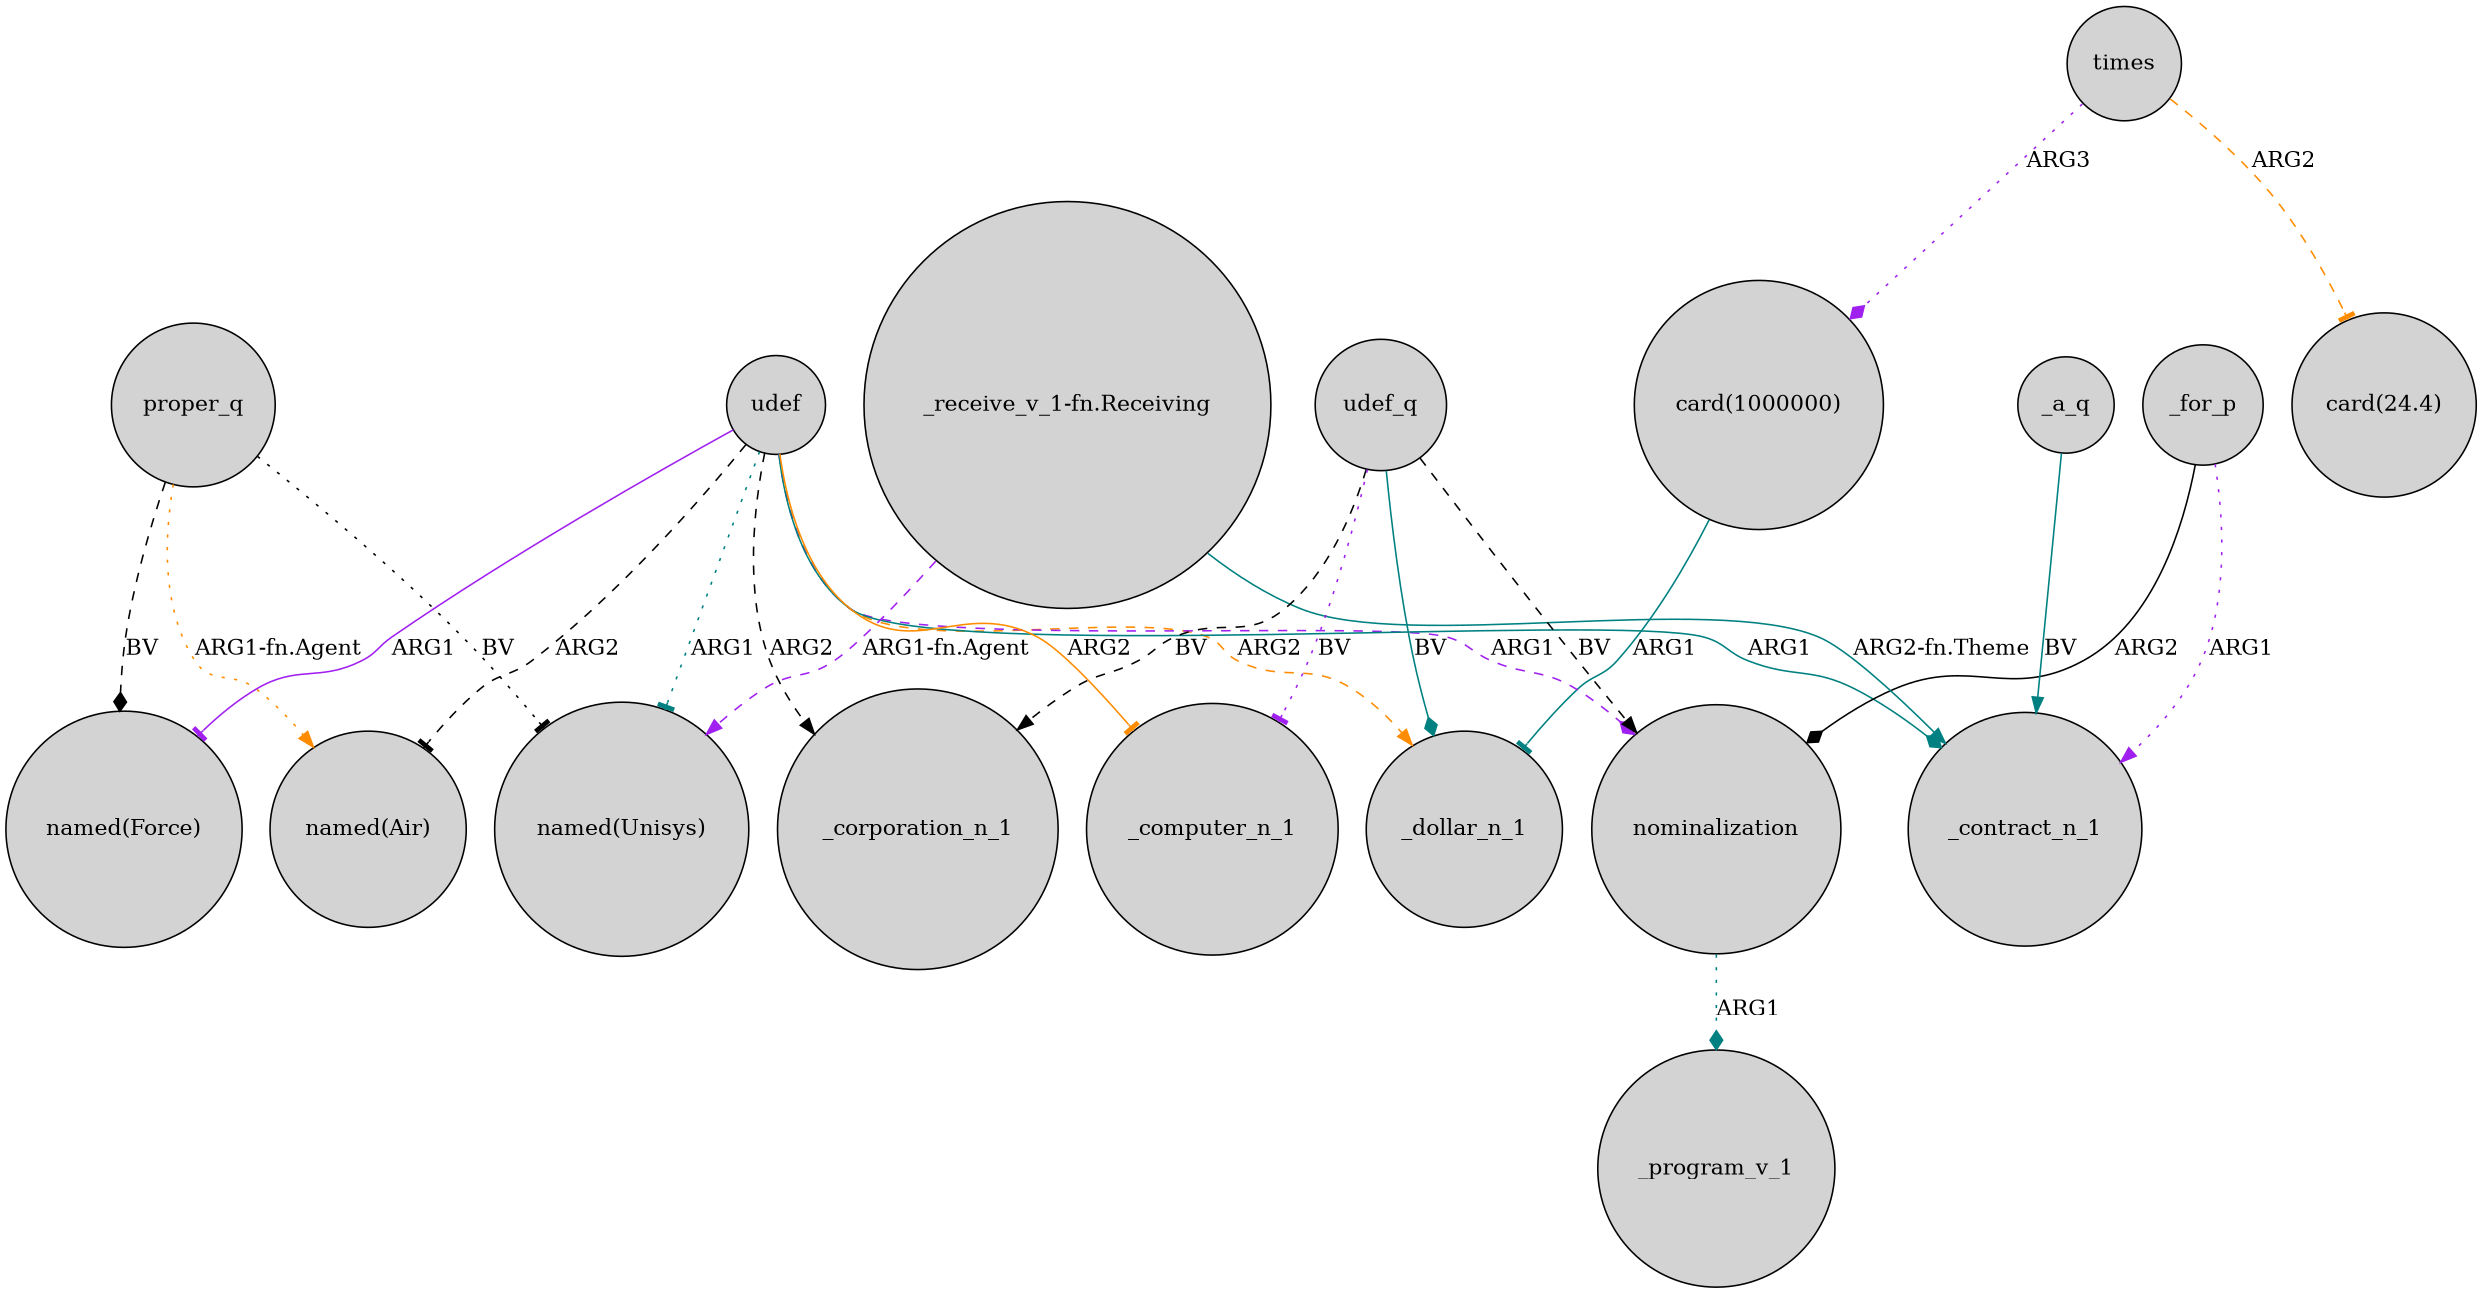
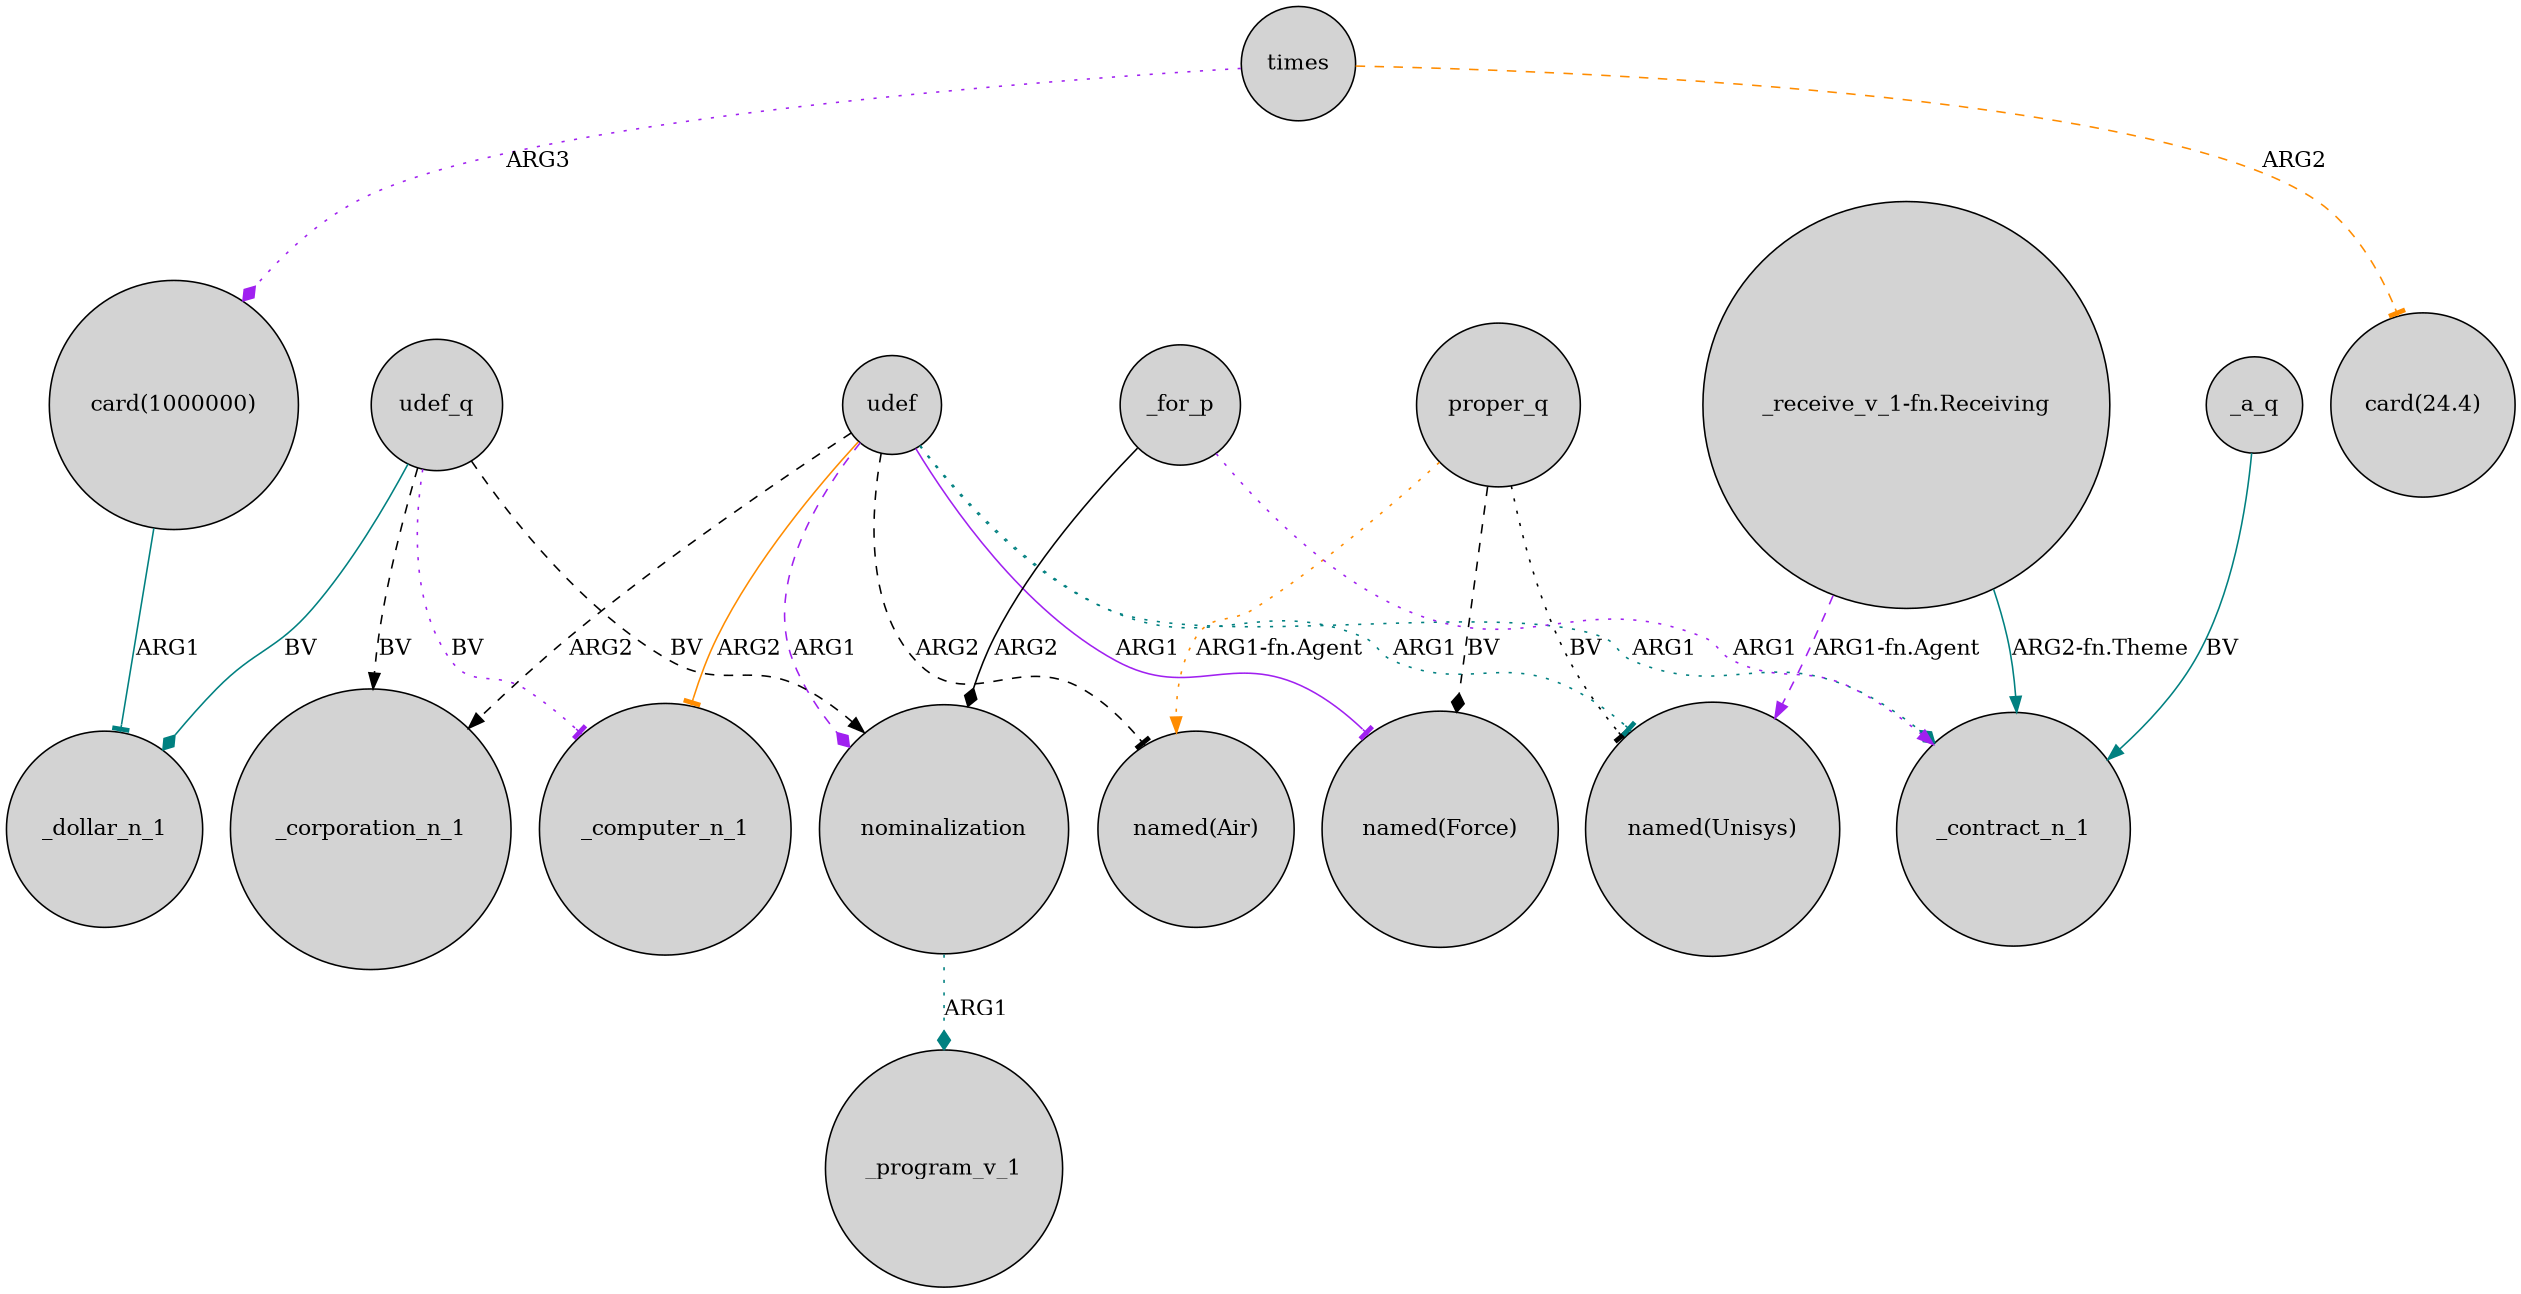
edge "udef" -> "_contract_n_1": style solid -> dotted
edge "udef" -> "_dollar_n_1": removed, label "ARG2"
